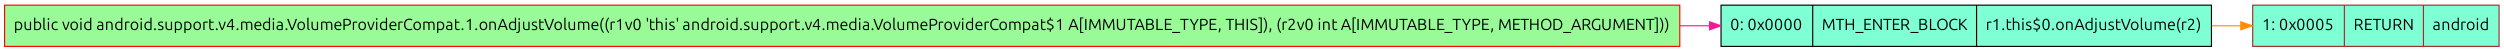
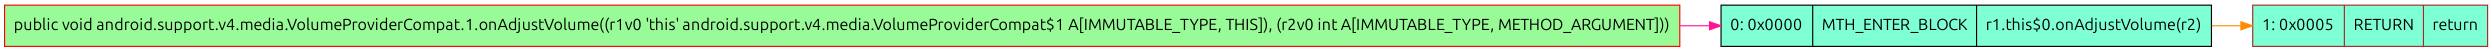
node "1: 0x0005": text "android" -> "return"
